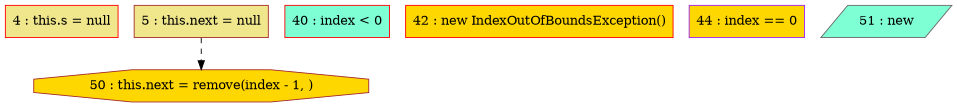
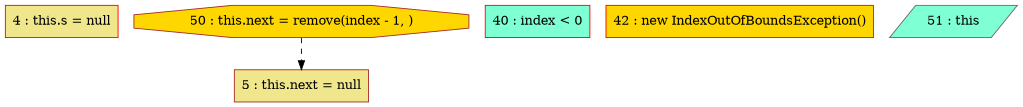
node "44 : index == 0": removed
node "51 : new": label "51 : new" -> "51 : this"
edge "5 : this.next = null" -> "50 : this.next = remove(index - 1, )": reversed
